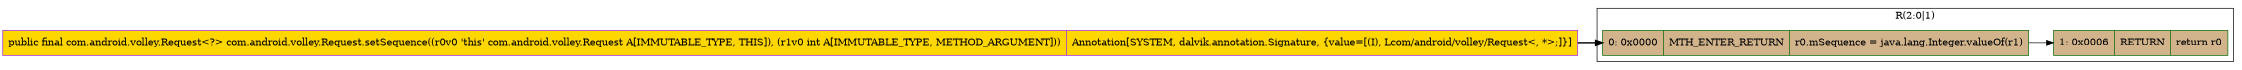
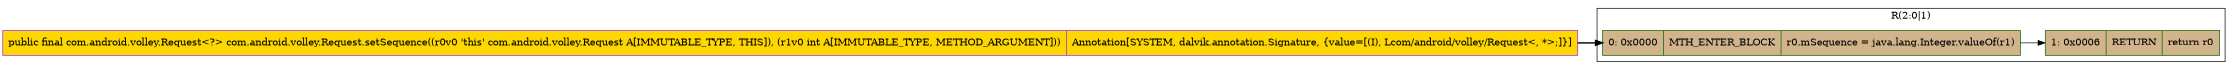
node "0: 0x0000": text "MTH_ENTER_RETURN" -> "MTH_ENTER_BLOCK"
